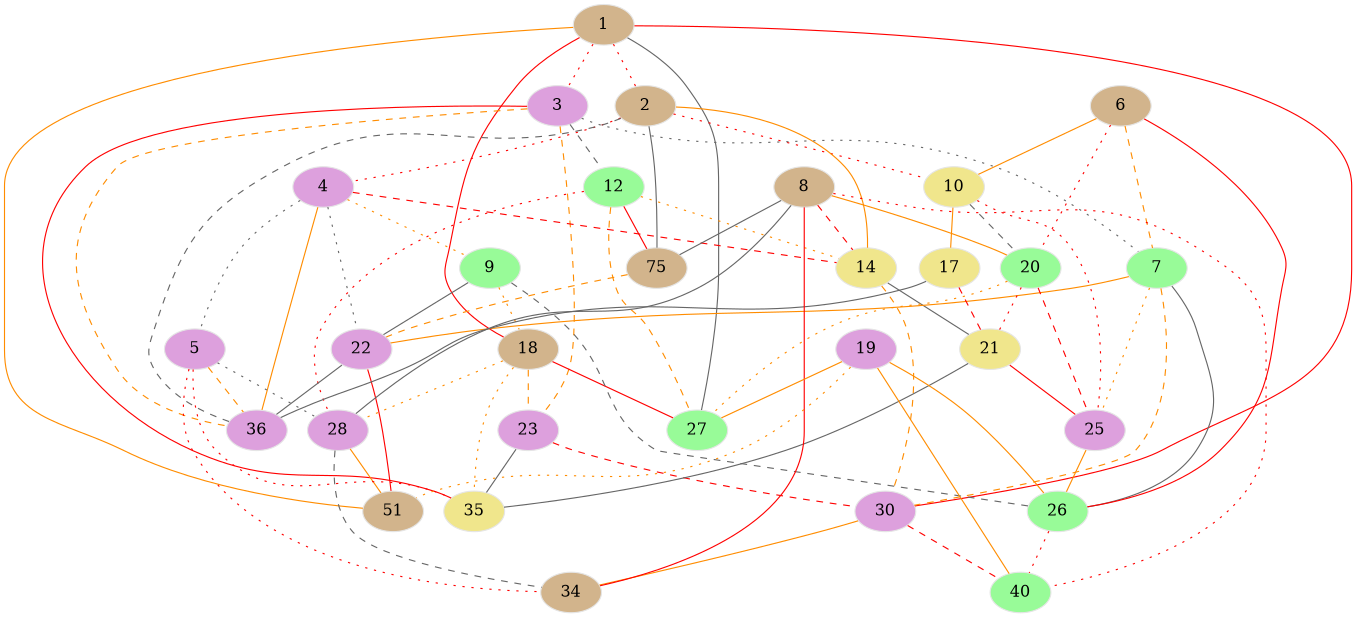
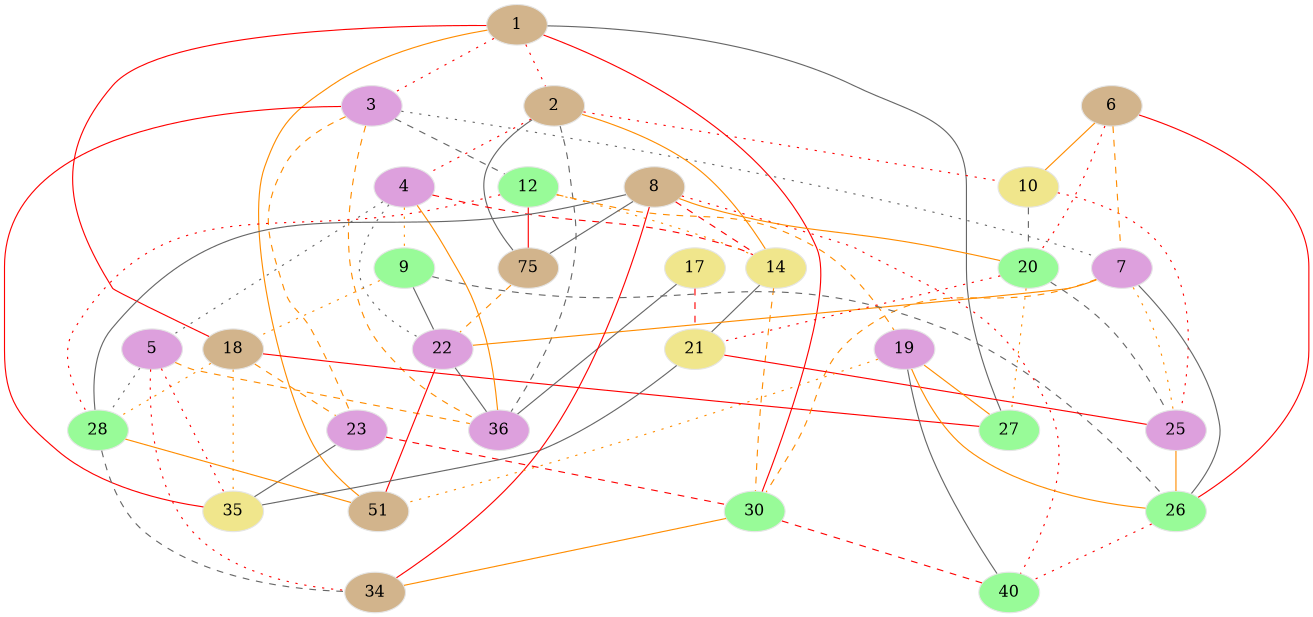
edge "10" -- "17": removed
node "7": fillcolor palegreen -> plum
edge "12" -- "27": now "12" -- "19"
edge "20" -- "25": color red -> gray40
node "28": fillcolor plum -> palegreen
edge "19" -- "40": color darkorange -> gray40
node "30": fillcolor plum -> palegreen
